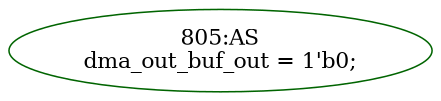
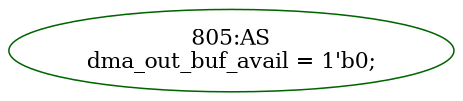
node "805:AS dma_out_buf_out = 1'b0;": label "805:AS dma_out_buf_out = 1'b0;" -> "805:AS dma_out_buf_avail = 1'b0;"
